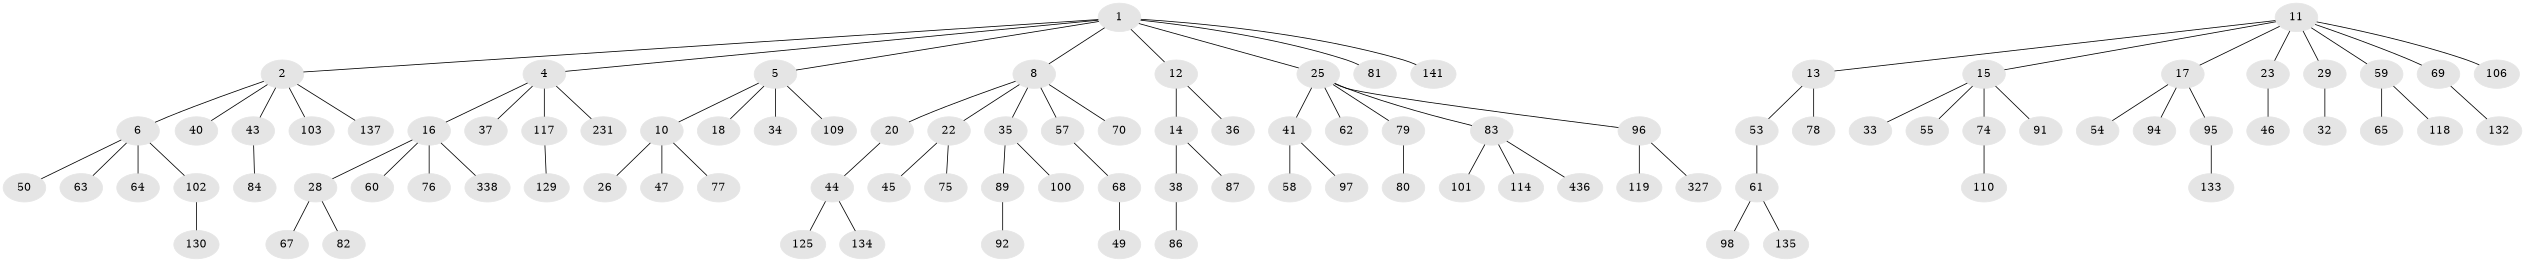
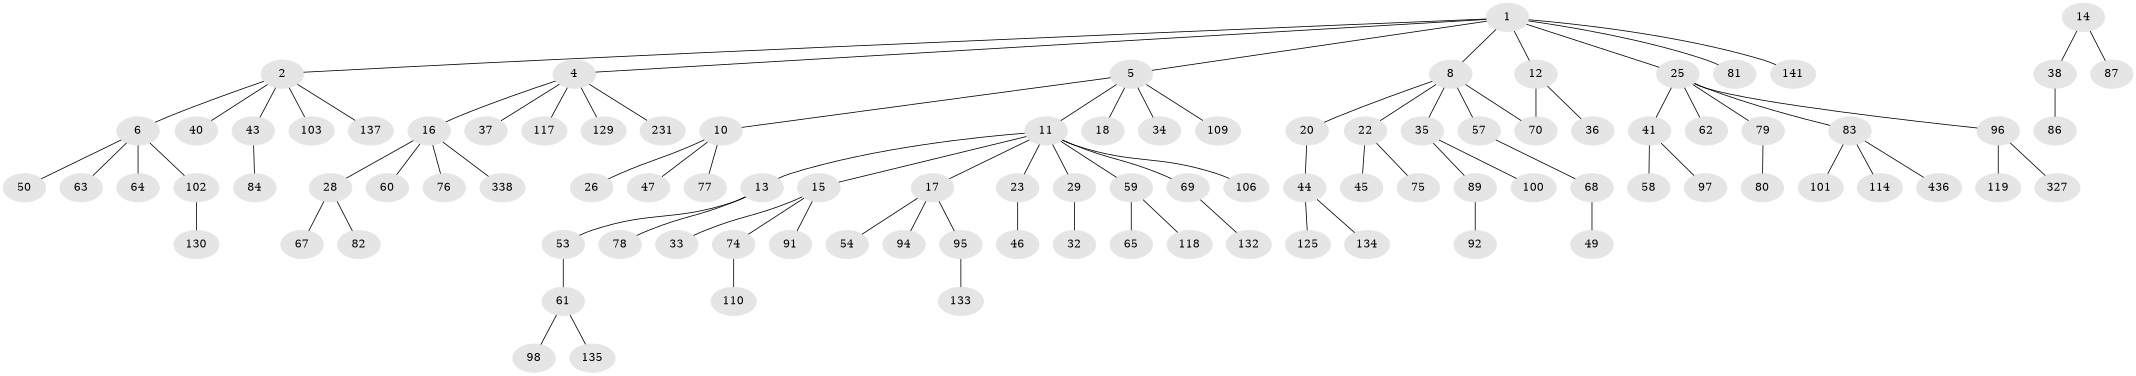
edge "5" -- "11": added
edge "12" -- "14": now "12" -- "70"
node "55": removed
edge "117" -- "129": now "4" -- "129"
